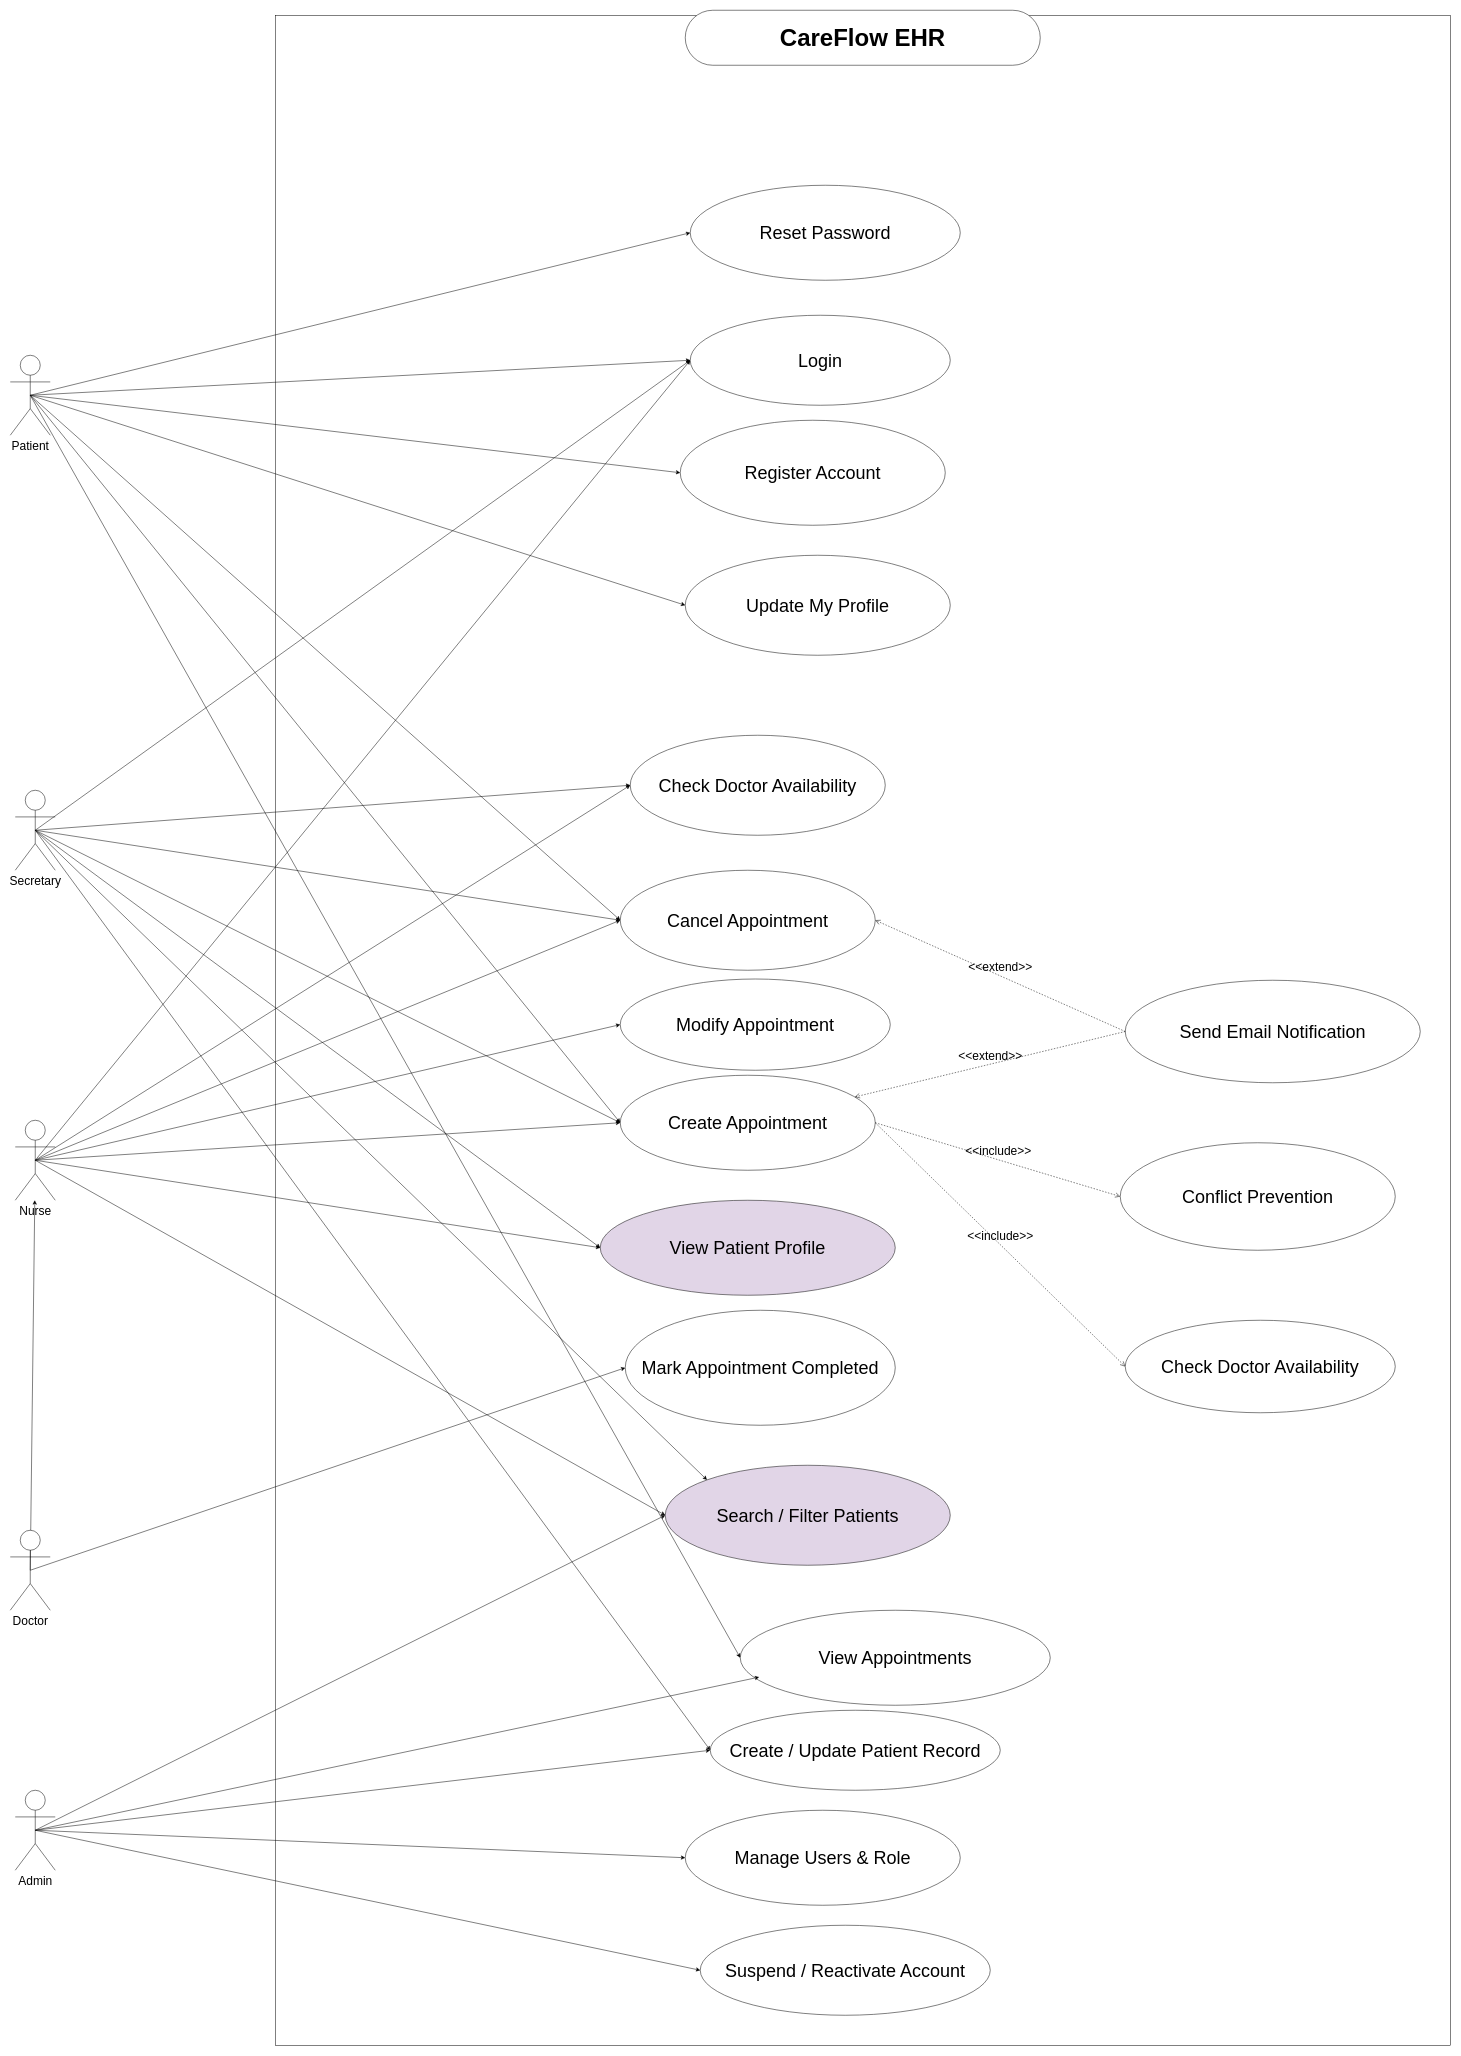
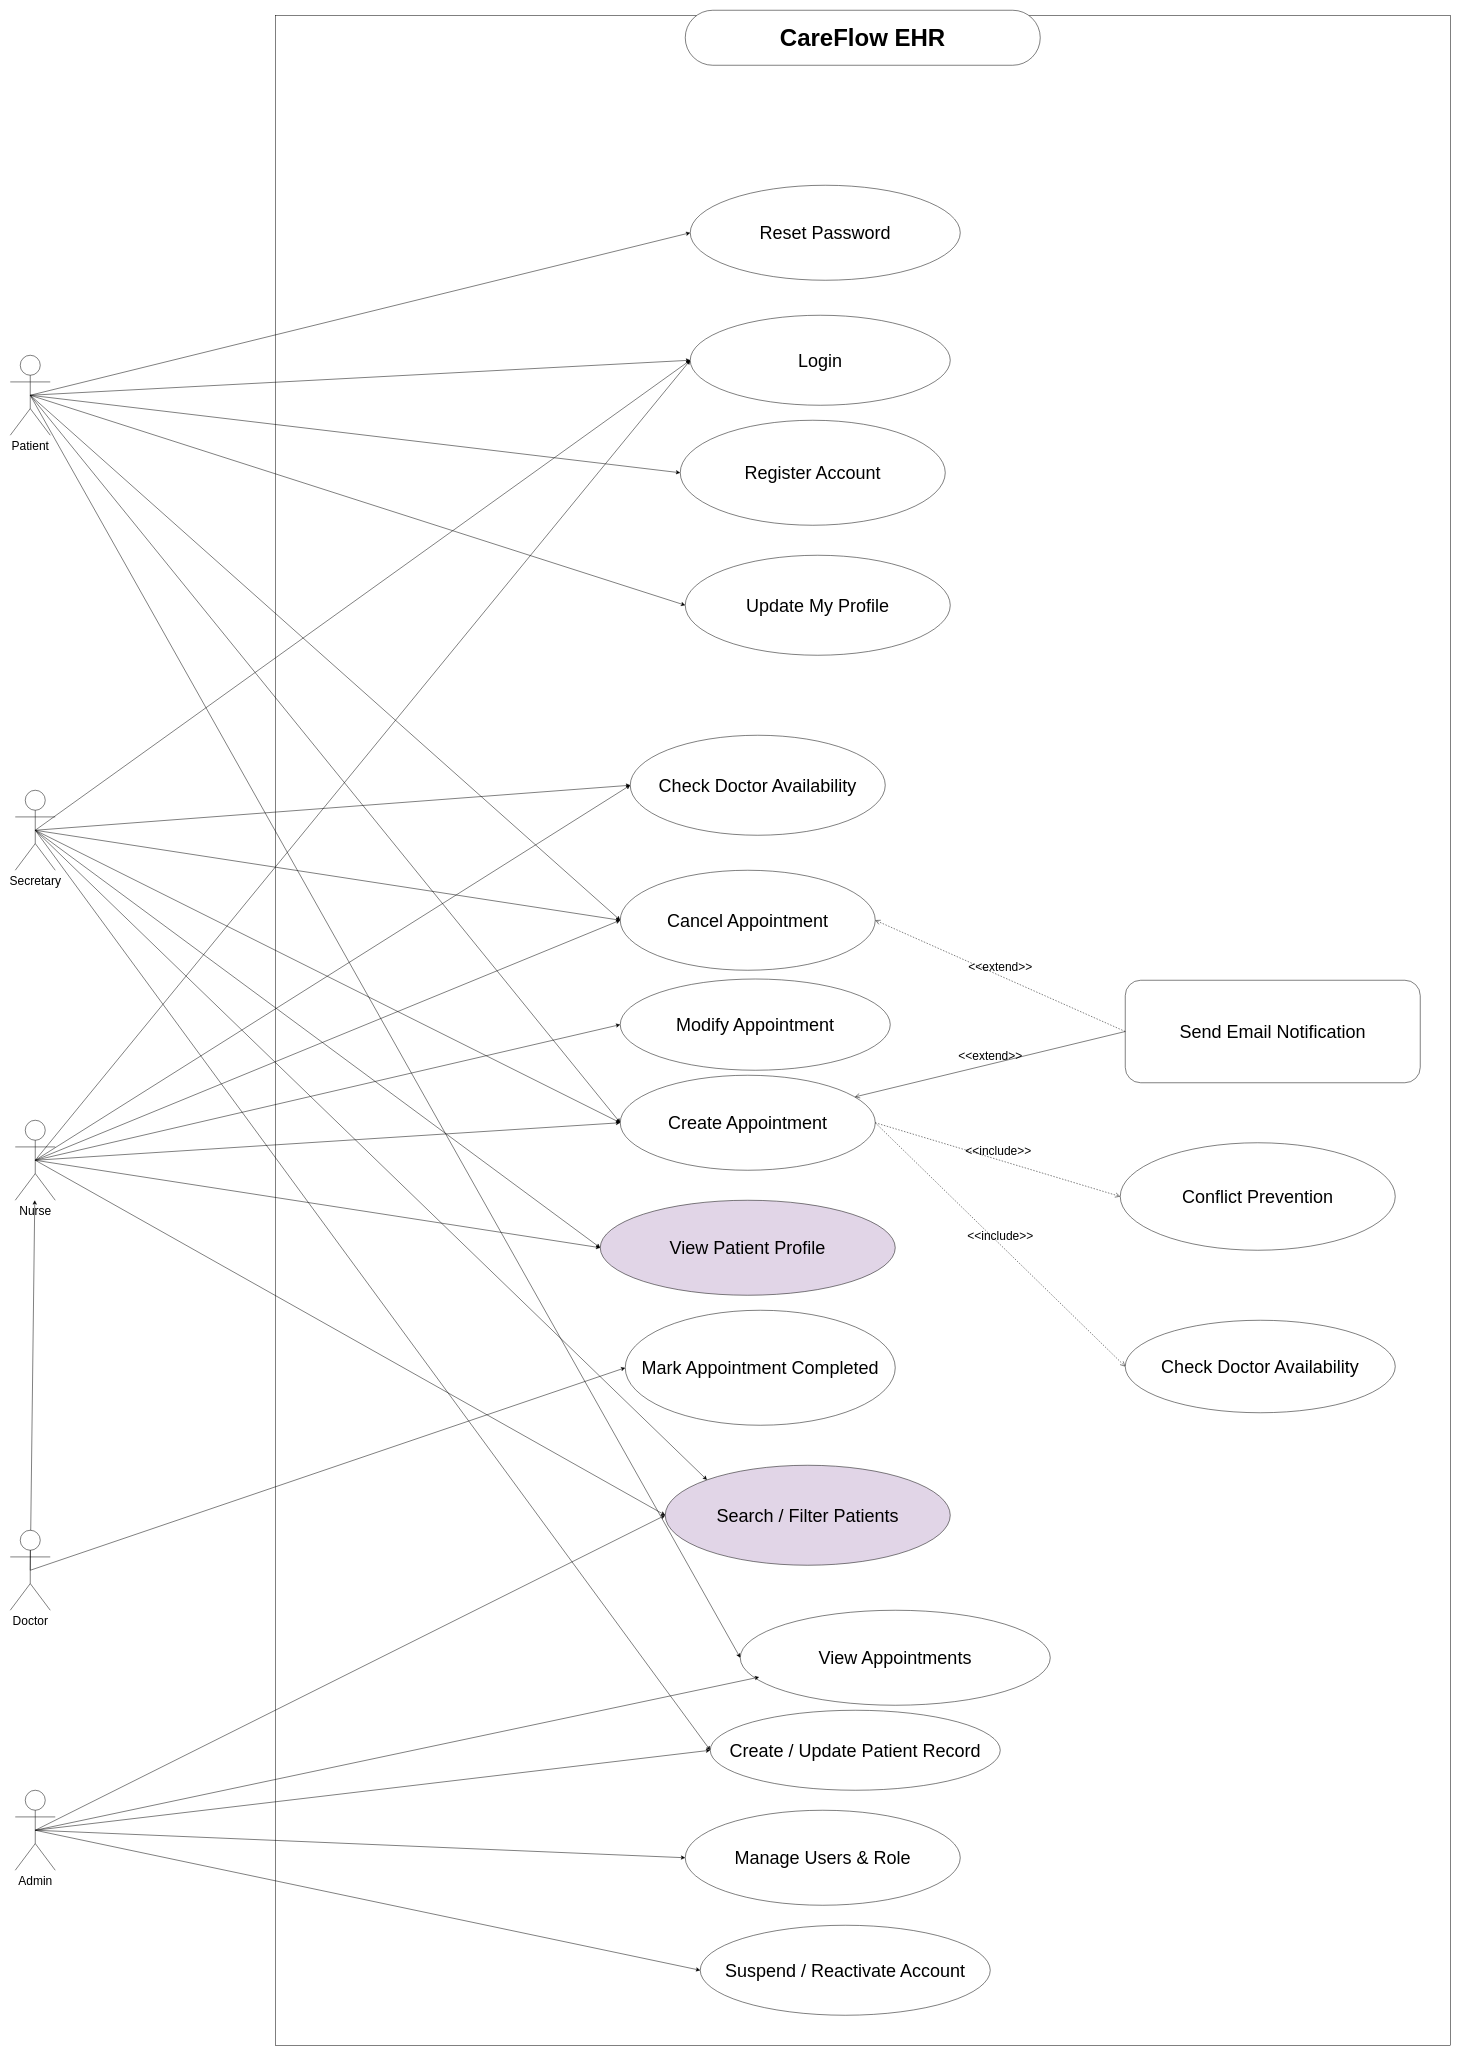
node "Send Email Notification": shape ellipse -> rounded rectangle
edge "Send Email Notification" -> "Create Appointment": style dashed -> solid
